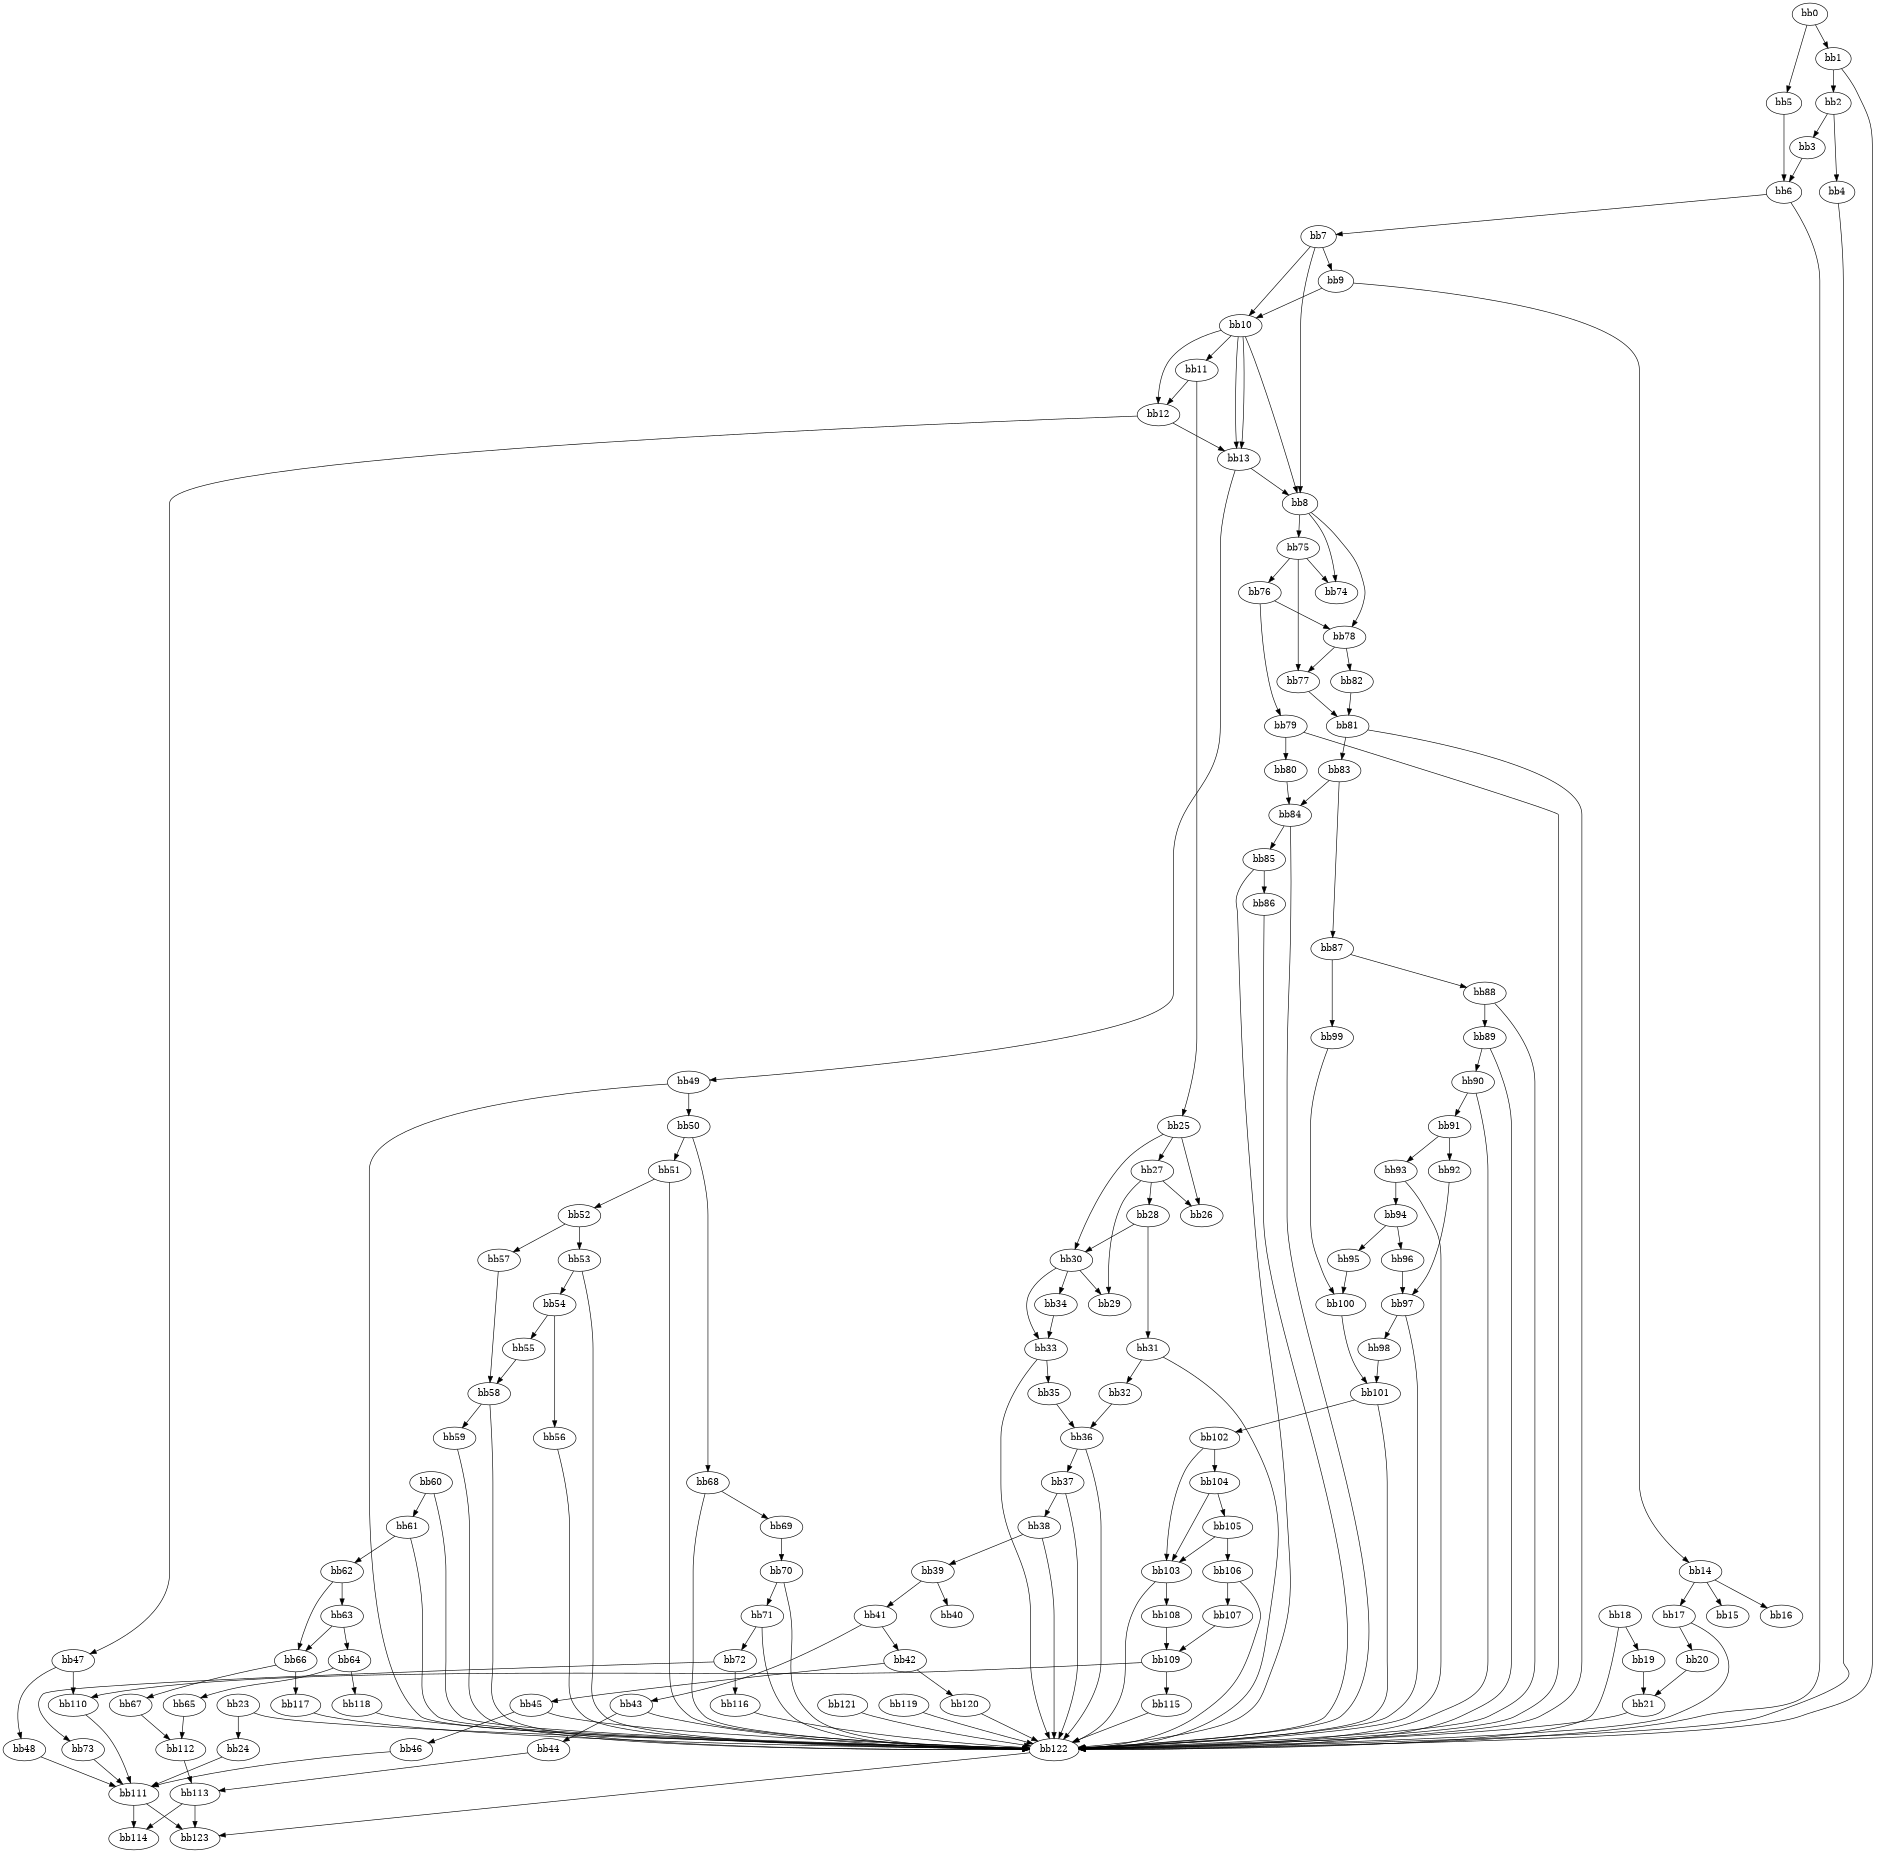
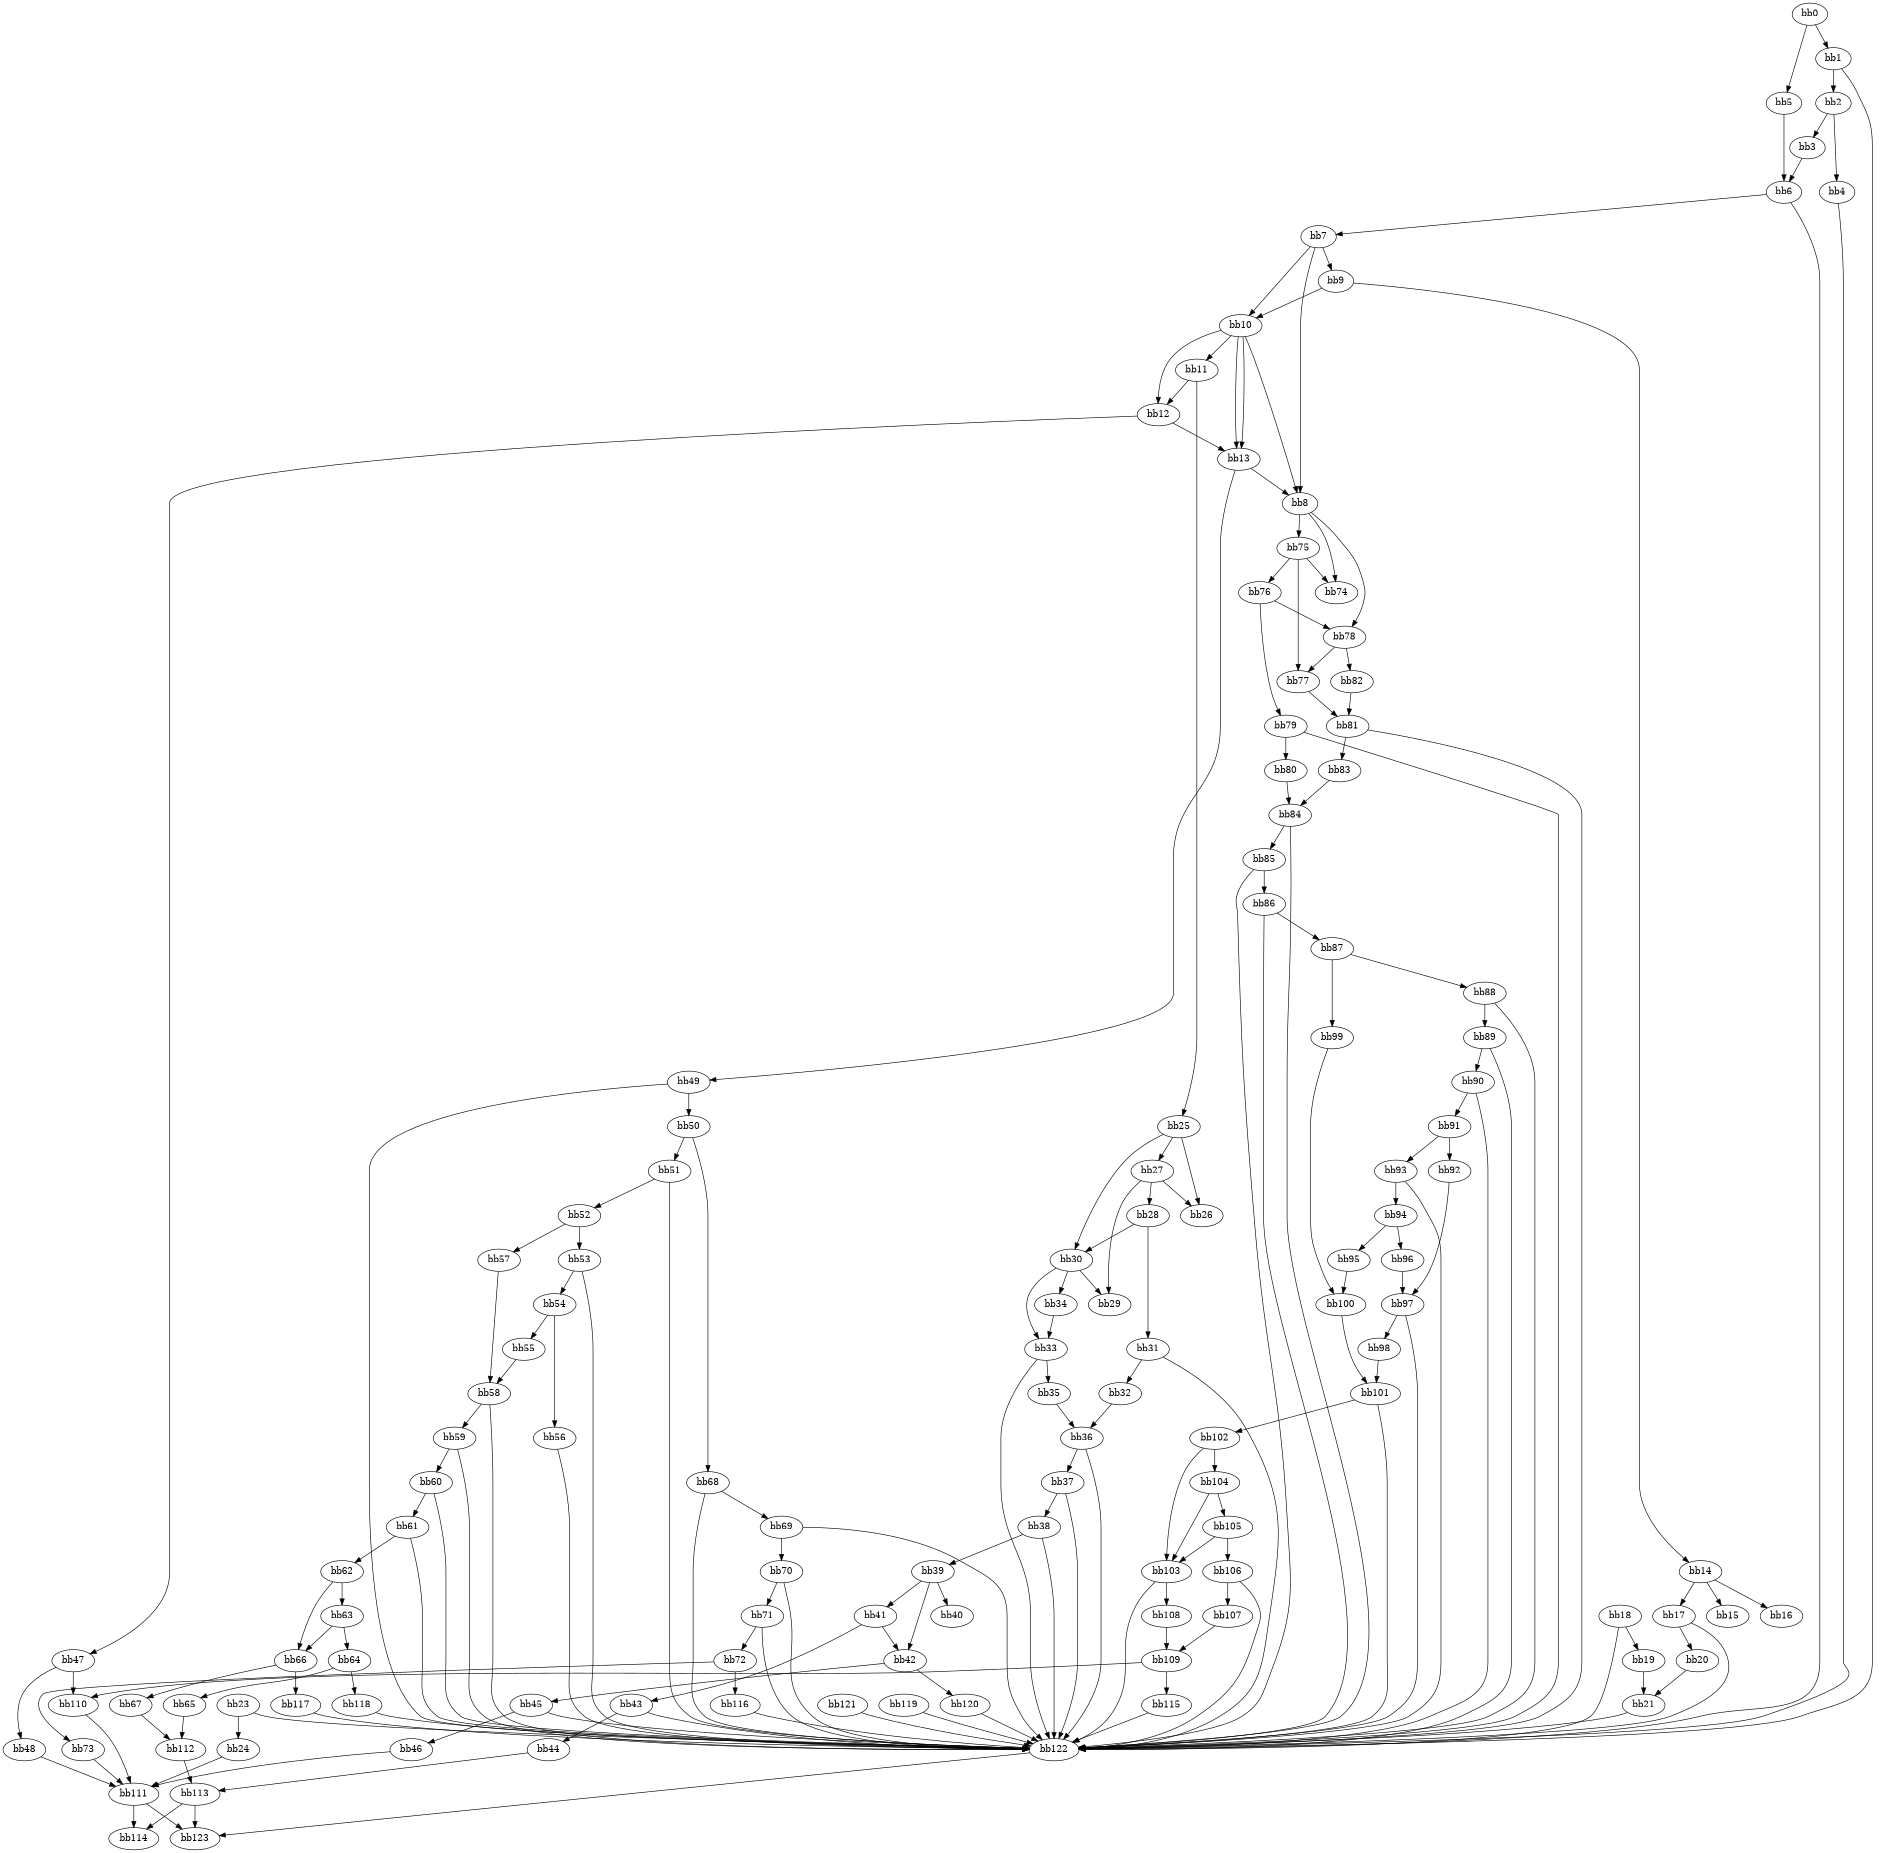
edge "bb83" -> "bb87": now "bb86" -> "bb87"
edge "bb59" -> "bb60": added
edge "bb69" -> "bb122": added
edge "bb39" -> "bb42": added
